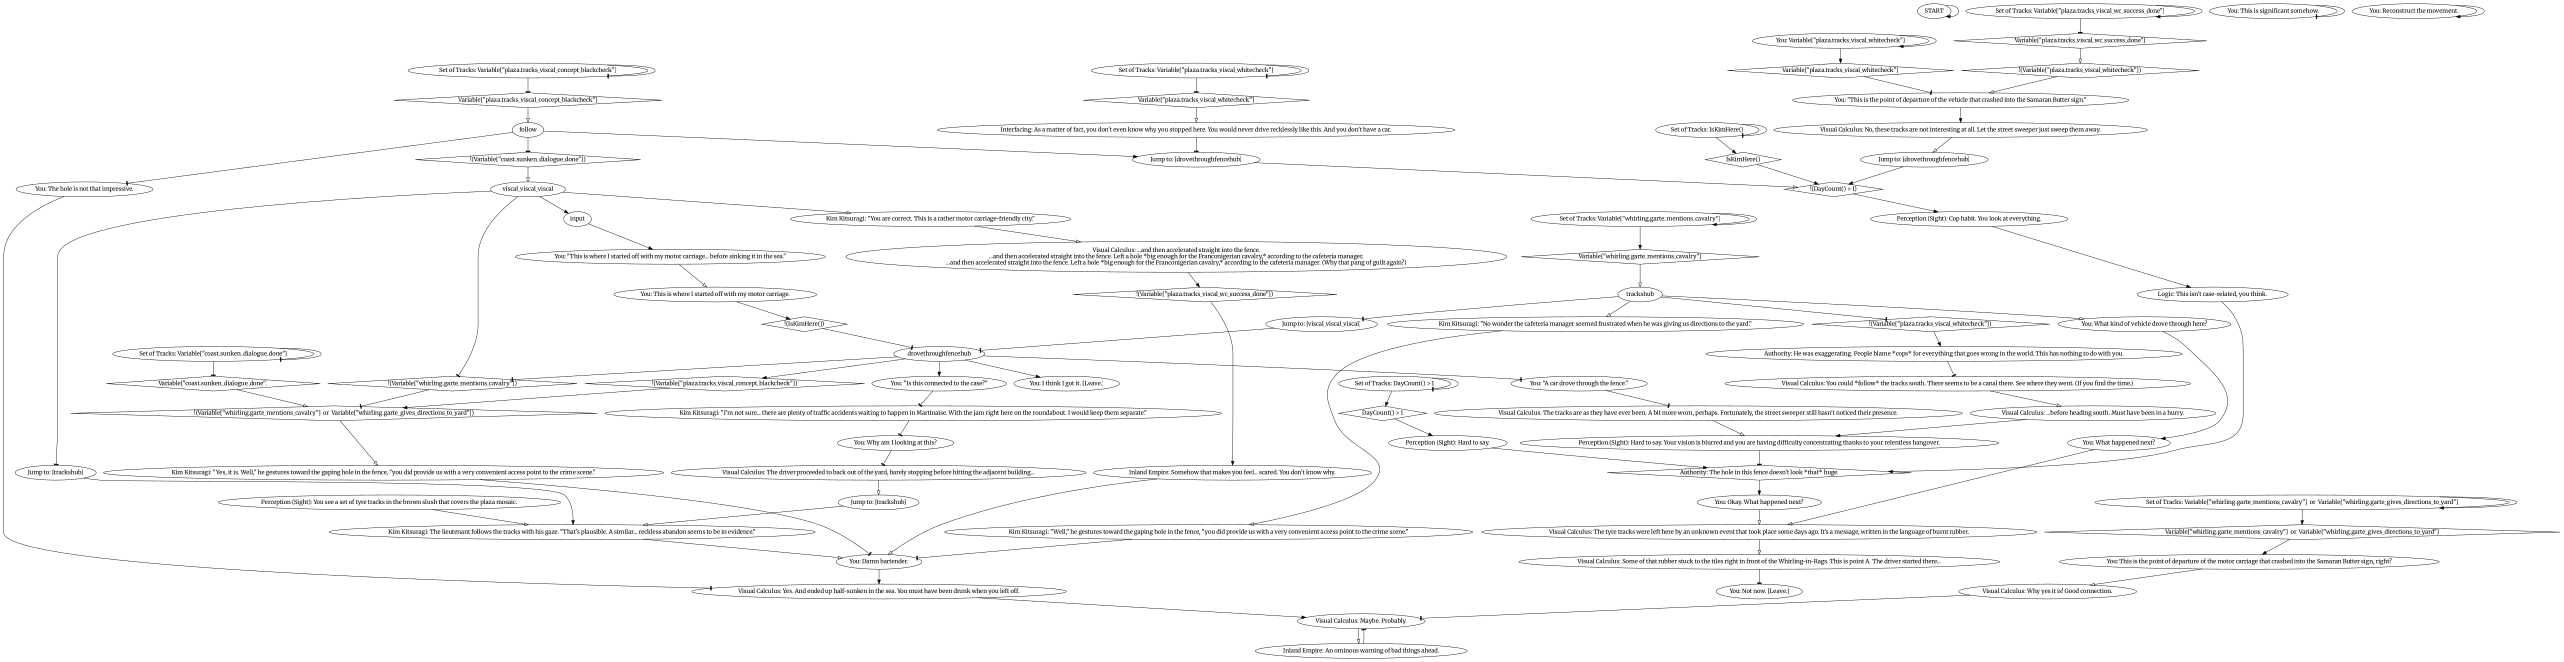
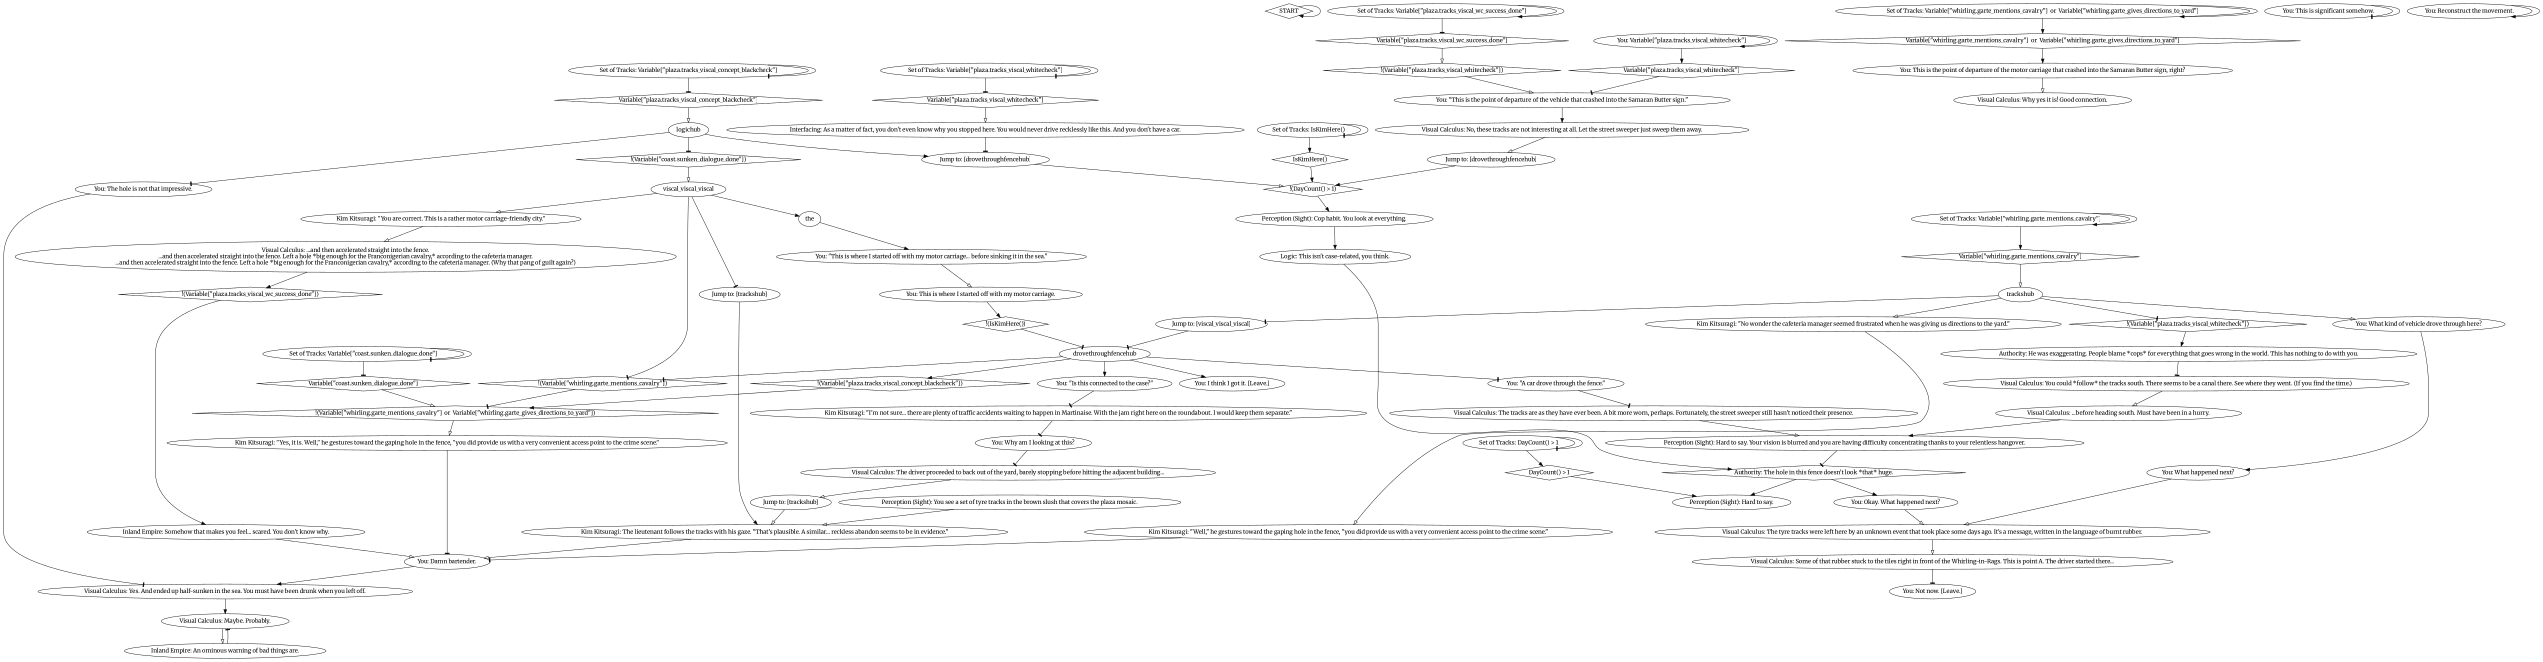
node "START": shape ellipse -> diamond
node "follow": label "follow" -> "logichub"
node "input": label "input" -> "the"
edge "Perception (Sight): Hard to say." -> "Authority: The hole in this fence doesn't look *that* huge.": reversed
edge "Visual Calculus: Why yes it is! Good connection." -> "Visual Calculus: Maybe. Probably.": removed
node "Inland Empire: An ominous warning of bad things ahead.": label "Inland Empire: An ominous warning of bad things ahead." -> "Inland Empire: An ominous warning of bad things are."
